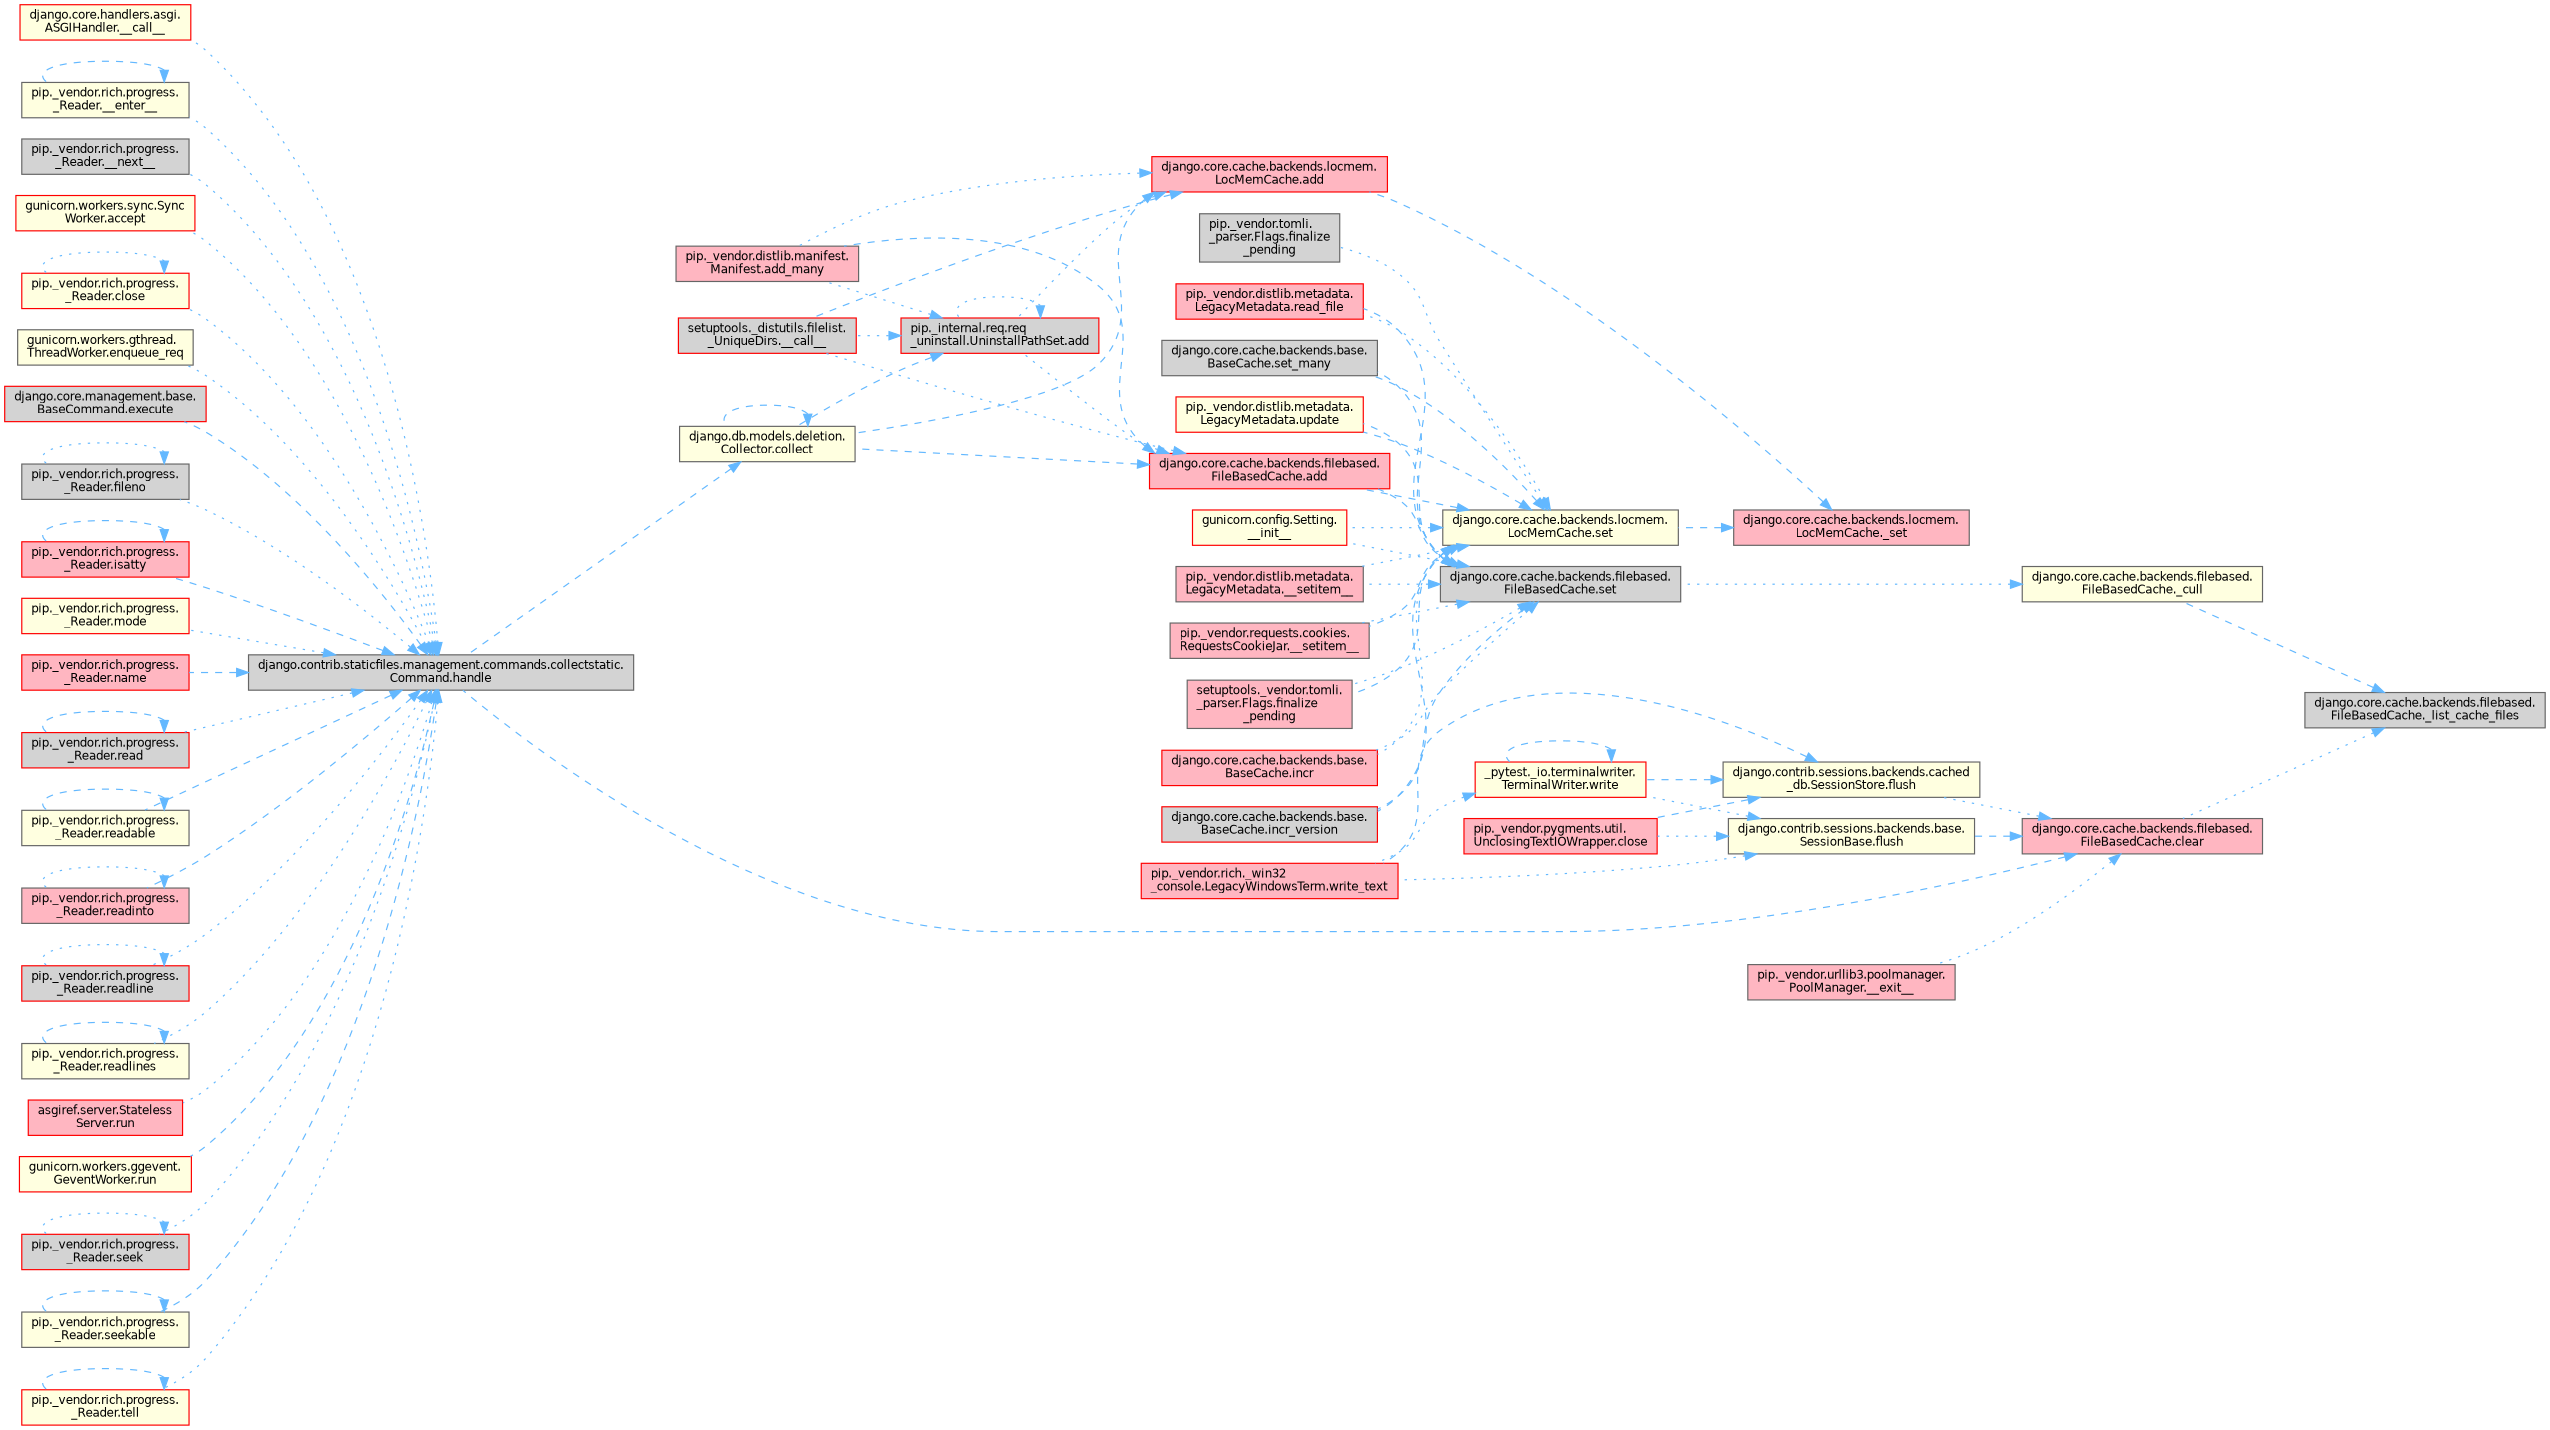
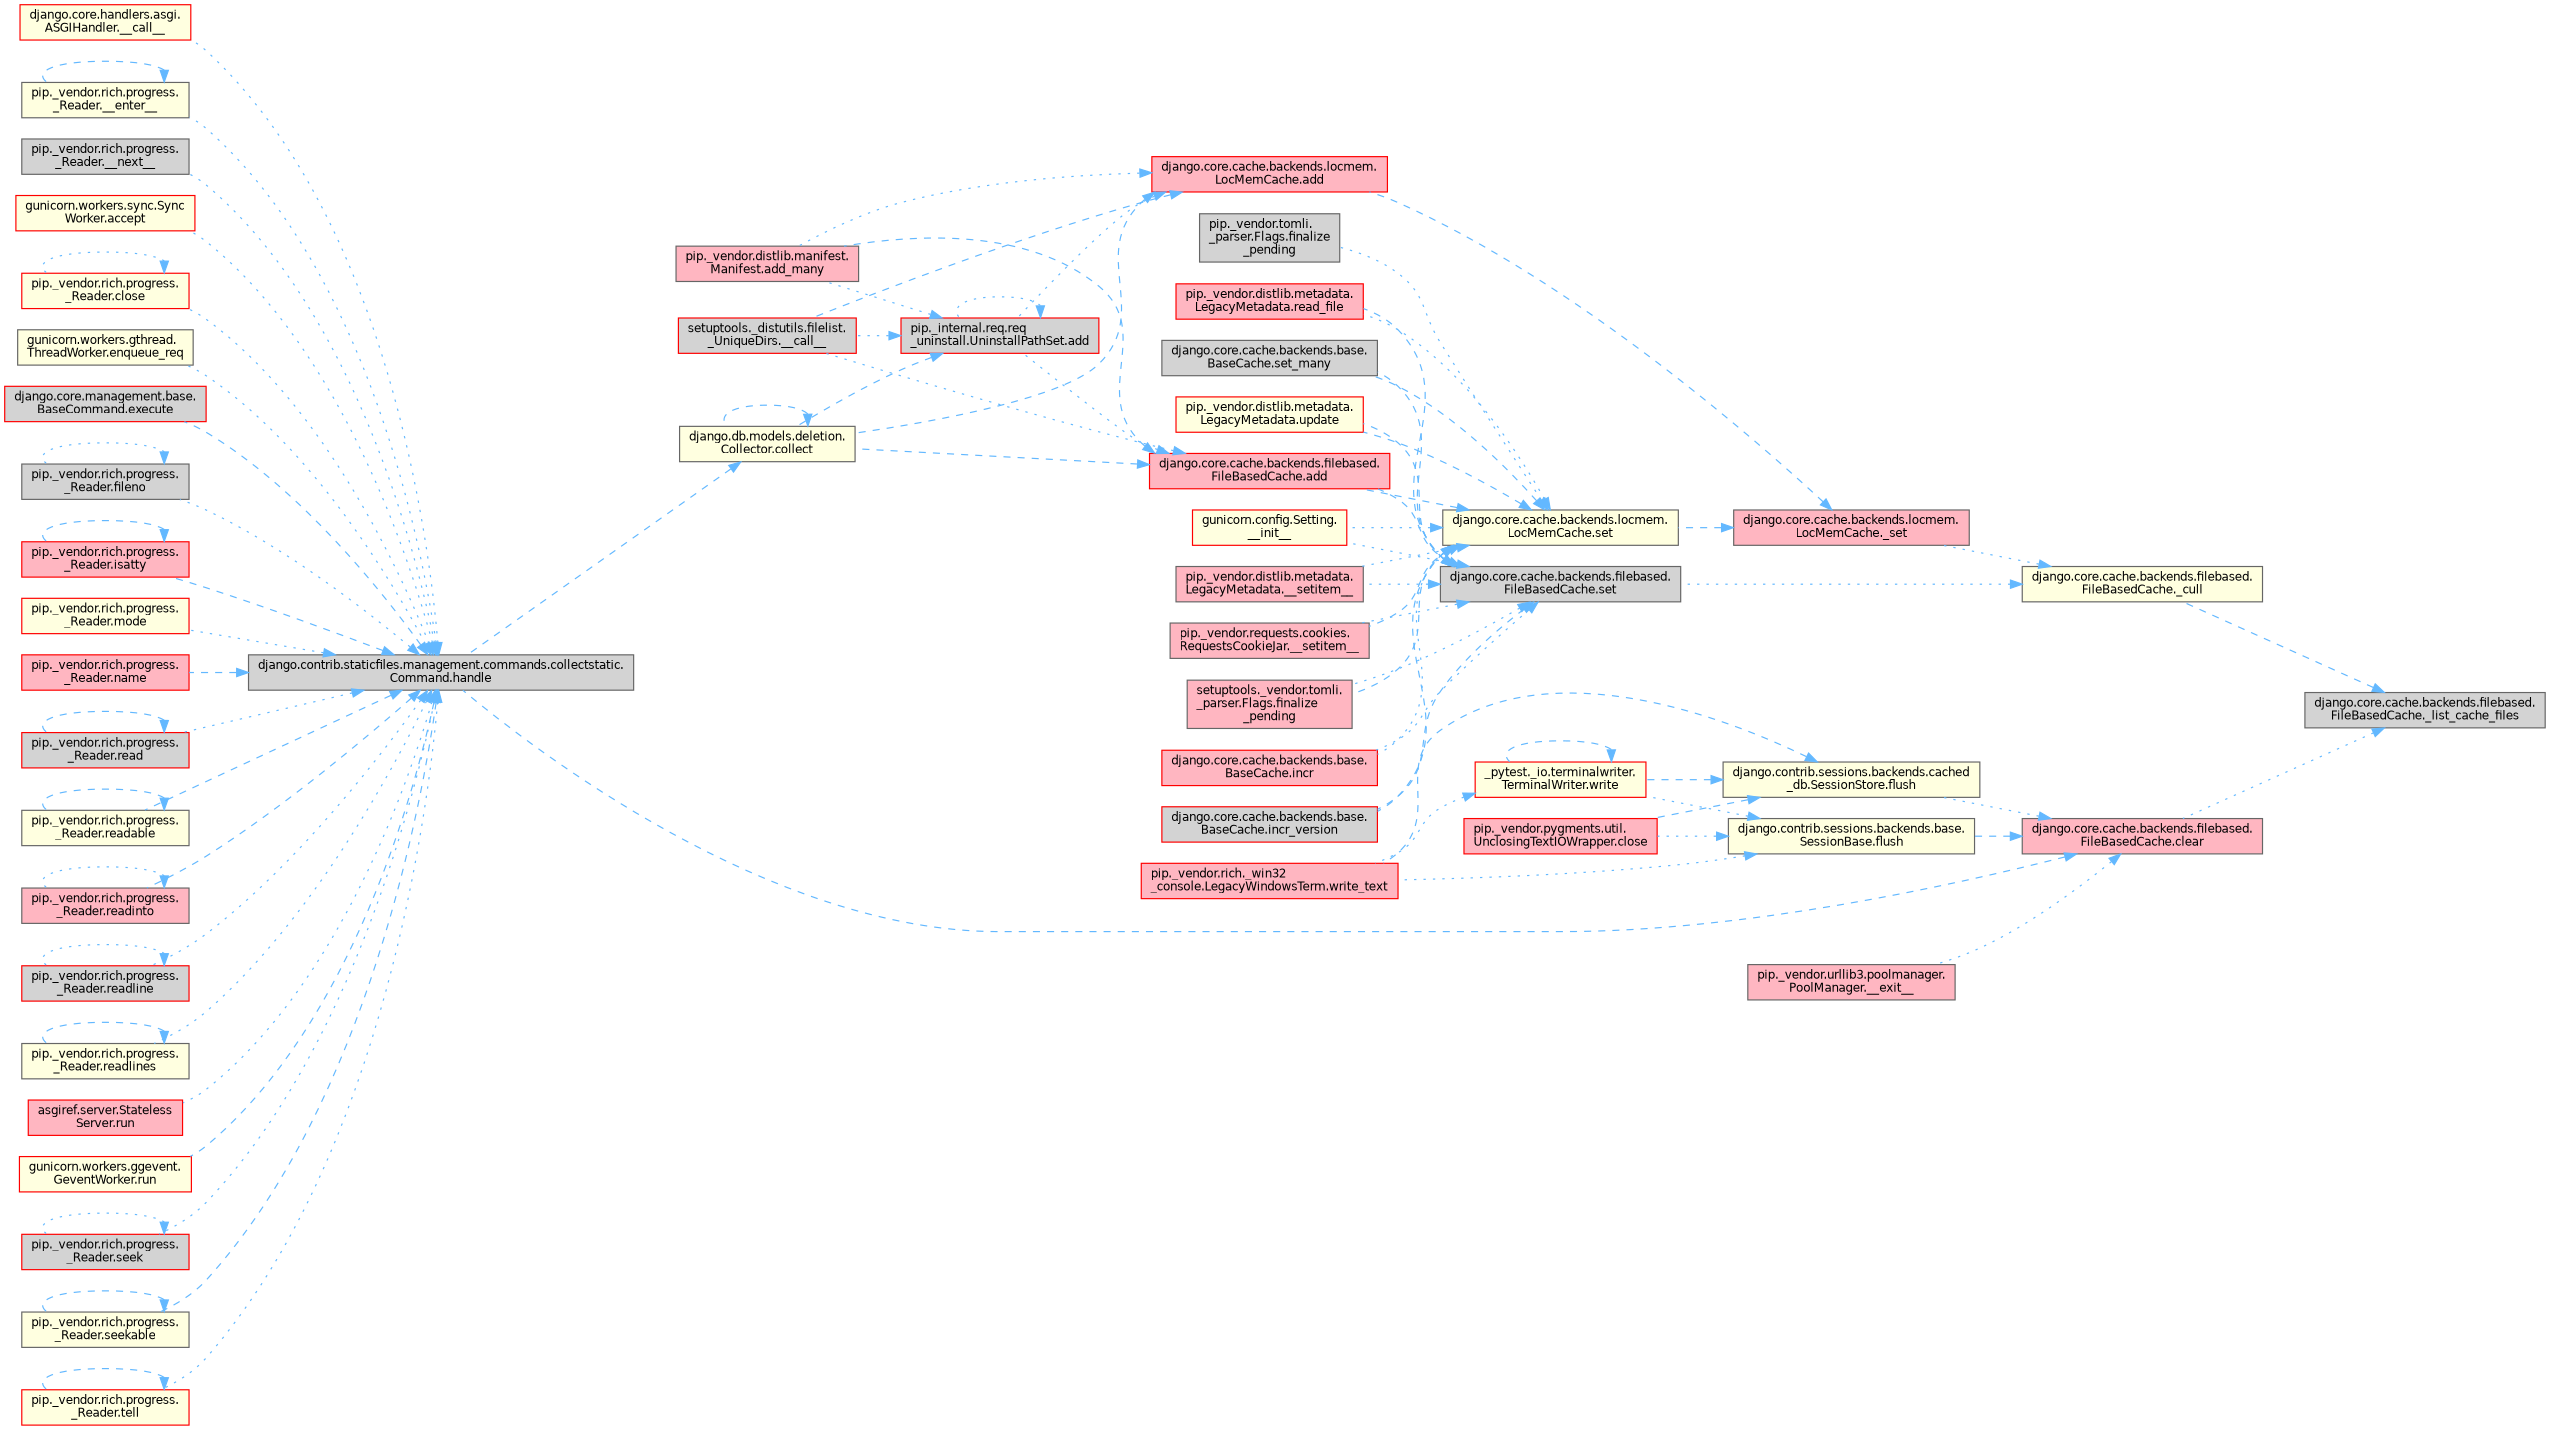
edge "django.core.cache.backends.locmem. LocMemCache._set" -> "django.core.cache.backends.filebased. FileBasedCache._cull": added
